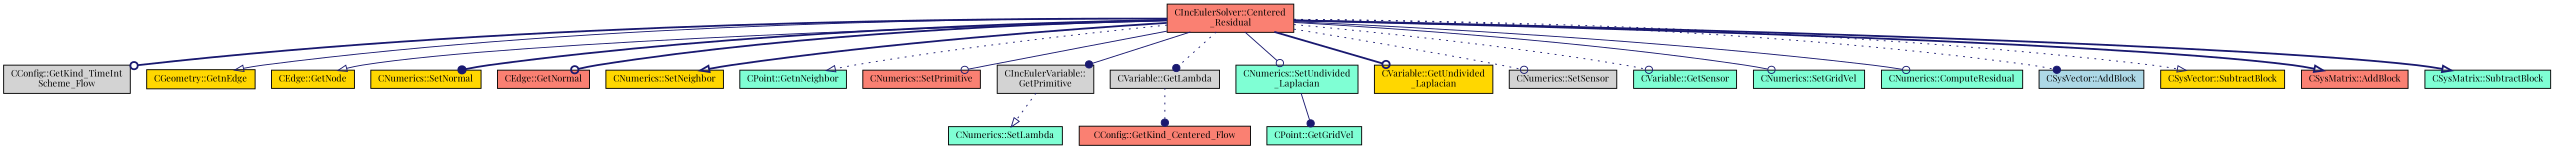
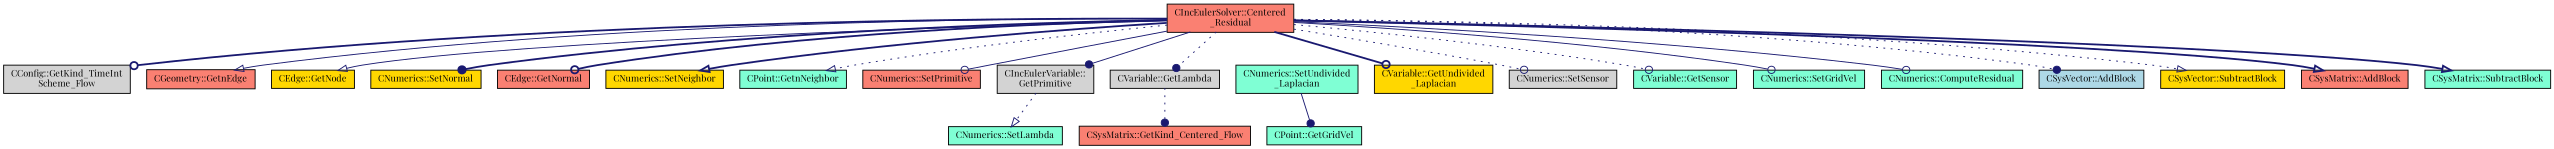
edge "CIncEulerSolver::Centered _Residual" -> "CNumerics::SetUndivided _Laplacian": removed
node "CGeometry::GetnEdge": fillcolor gold -> salmon
node "CConfig::GetKind_Centered_Flow": label "CConfig::GetKind_Centered_Flow" -> "CSysMatrix::GetKind_Centered_Flow"
